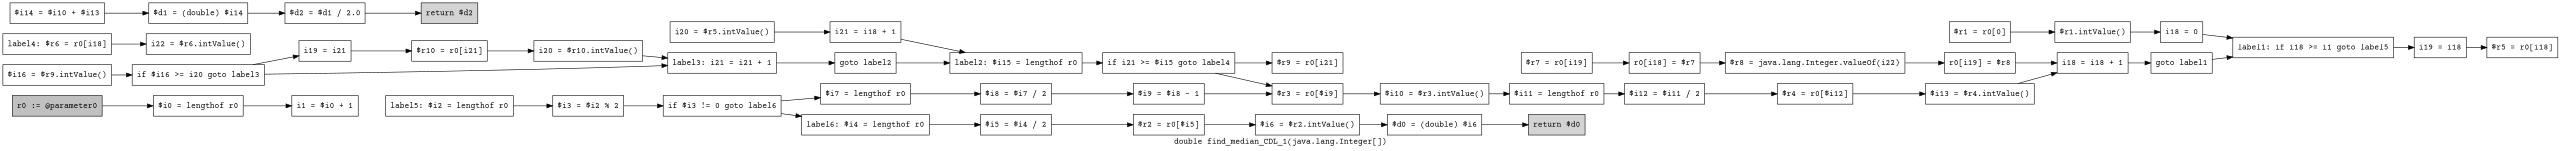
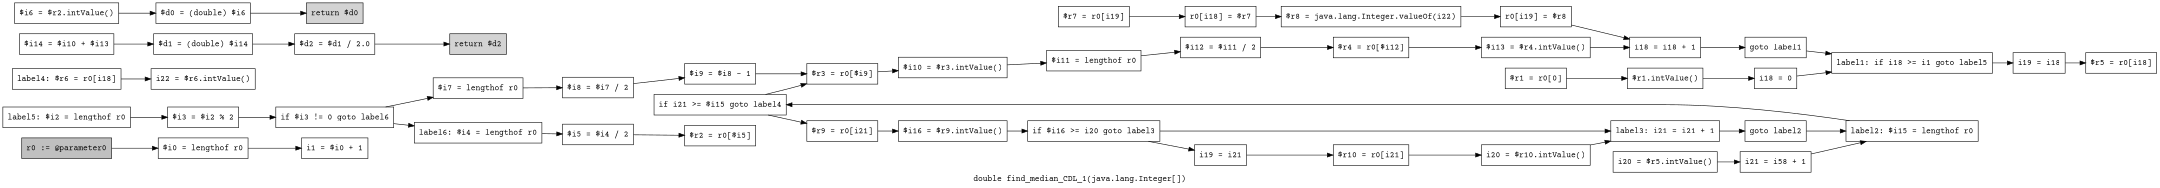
node "i21 = i18 + 1": label "i21 = i18 + 1" -> "i21 = i58 + 1"
edge "$r2 = r0[$i5]" -> "$i6 = $r2.intValue()": removed
edge "$r9 = r0[i21]" -> "$i16 = $r9.intValue()": added
